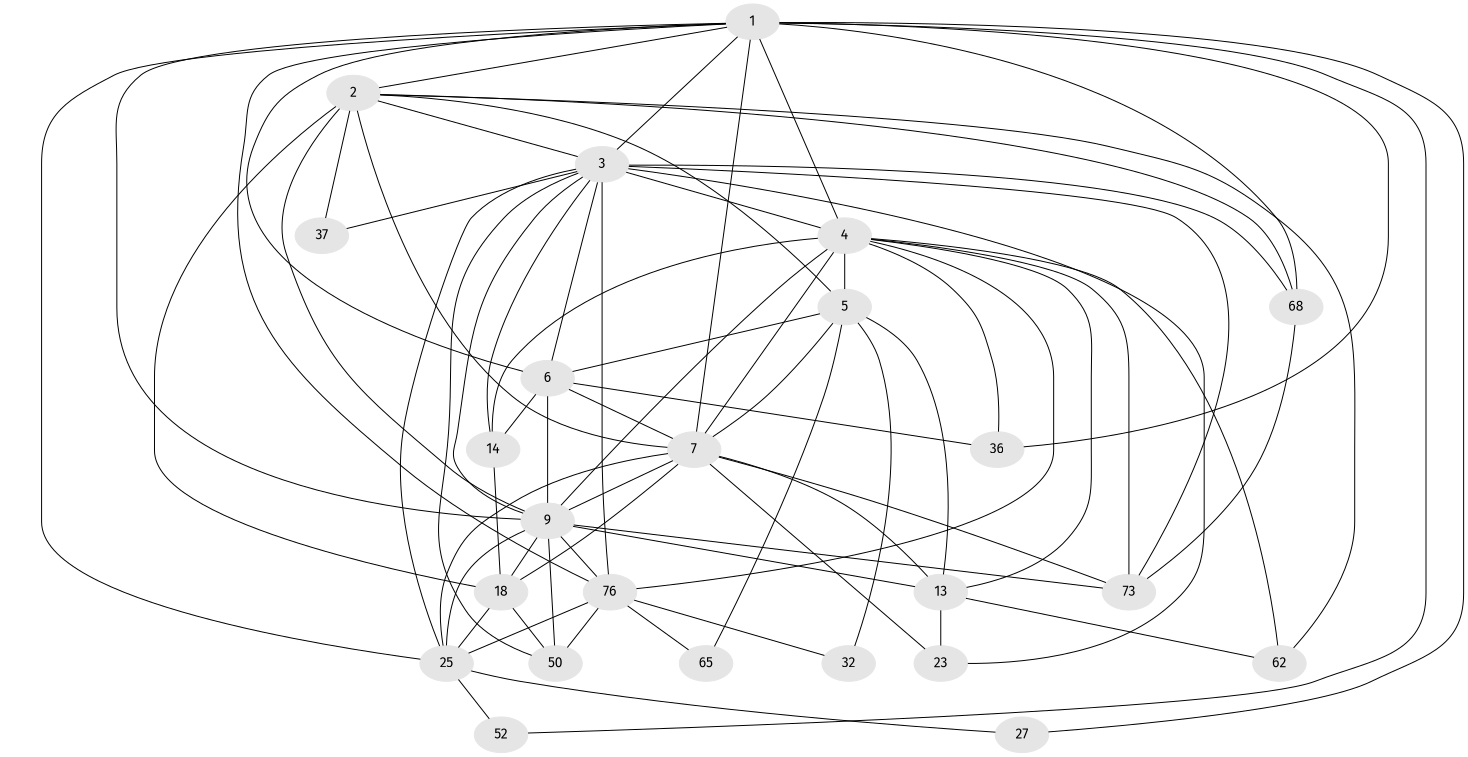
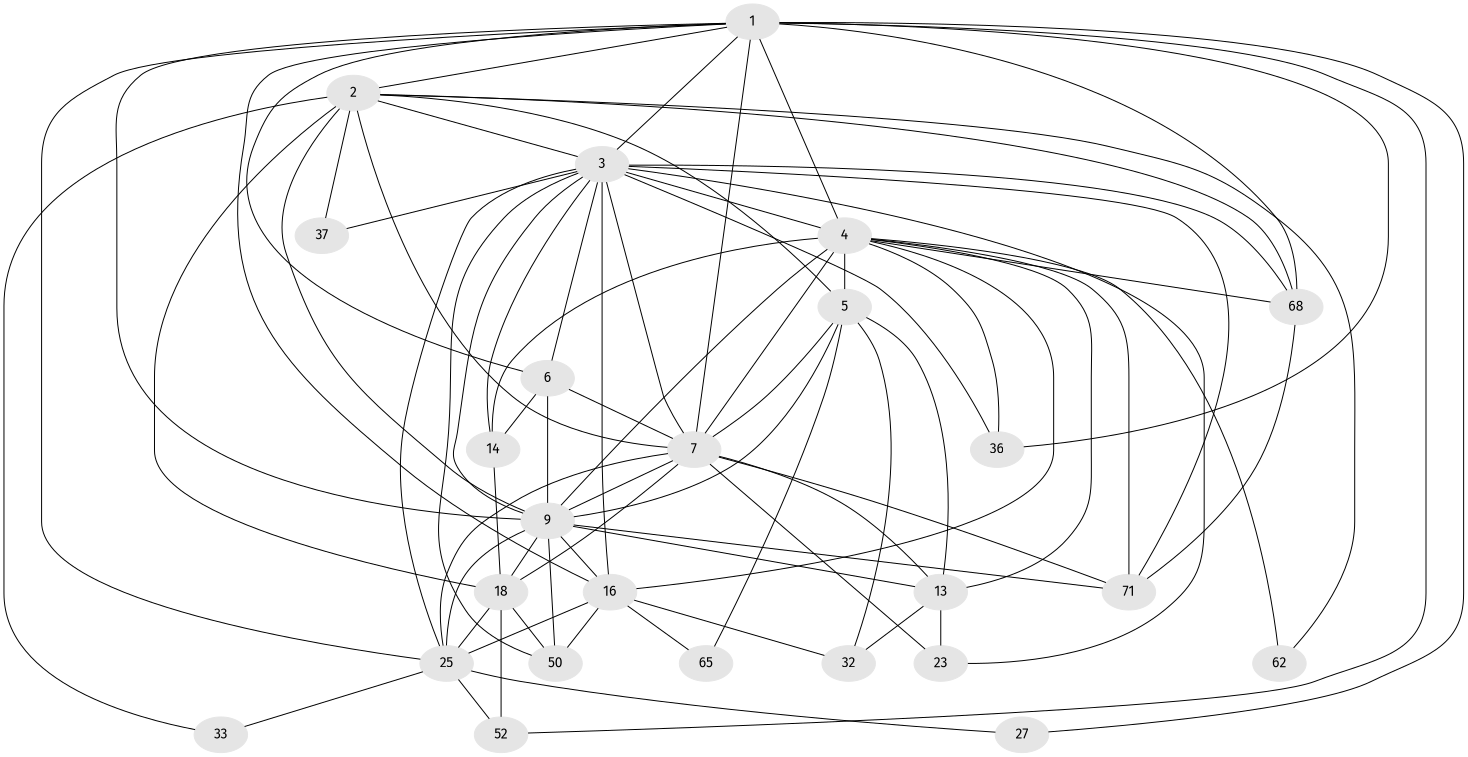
edge "4" -- "68": added
edge "3" -- "7": added
edge "5" -- "6": now "5" -- "9"
edge "6" -- "36": now "3" -- "36"
node "76": label "76" -> "16"
node "73": label "73" -> "71"
edge "13" -- "62": now "13" -- "32"
edge "18" -- "52": added
node "33": added
